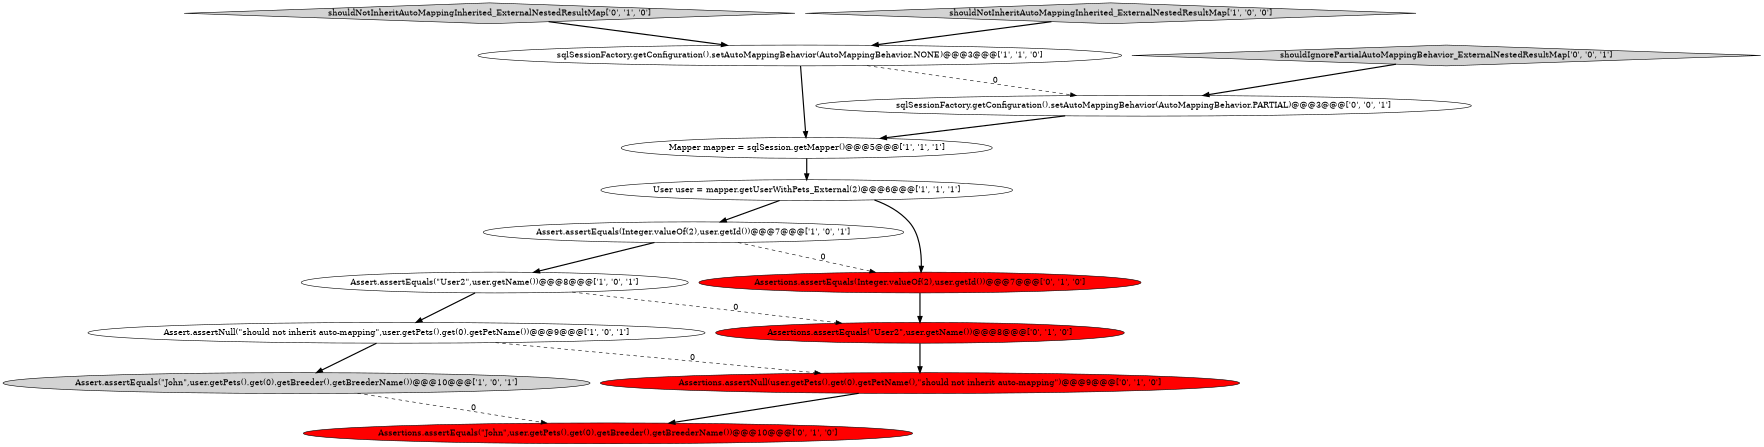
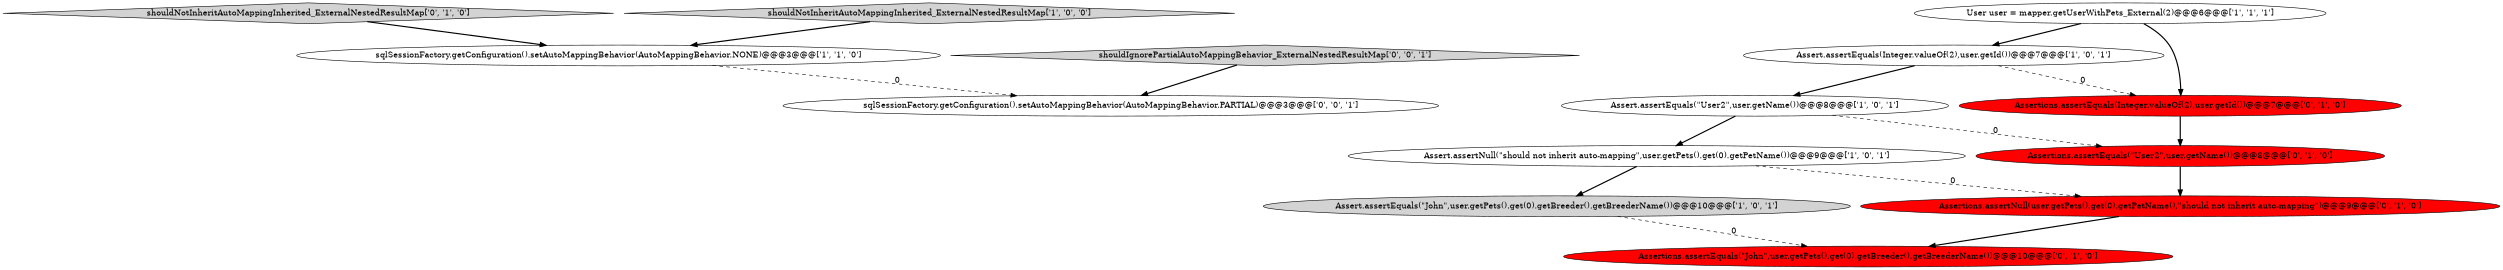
node "Mapper mapper = sqlSession.getMapper()@@@5@@@['1', '1', '1']": removed
